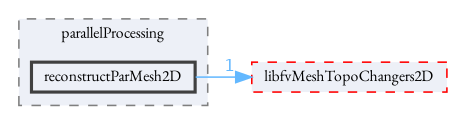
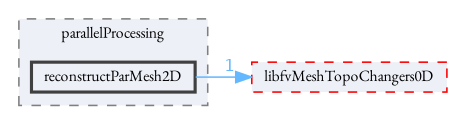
node "libfvMeshTopoChangers2D": label "libfvMeshTopoChangers2D" -> "libfvMeshTopoChangers0D"
